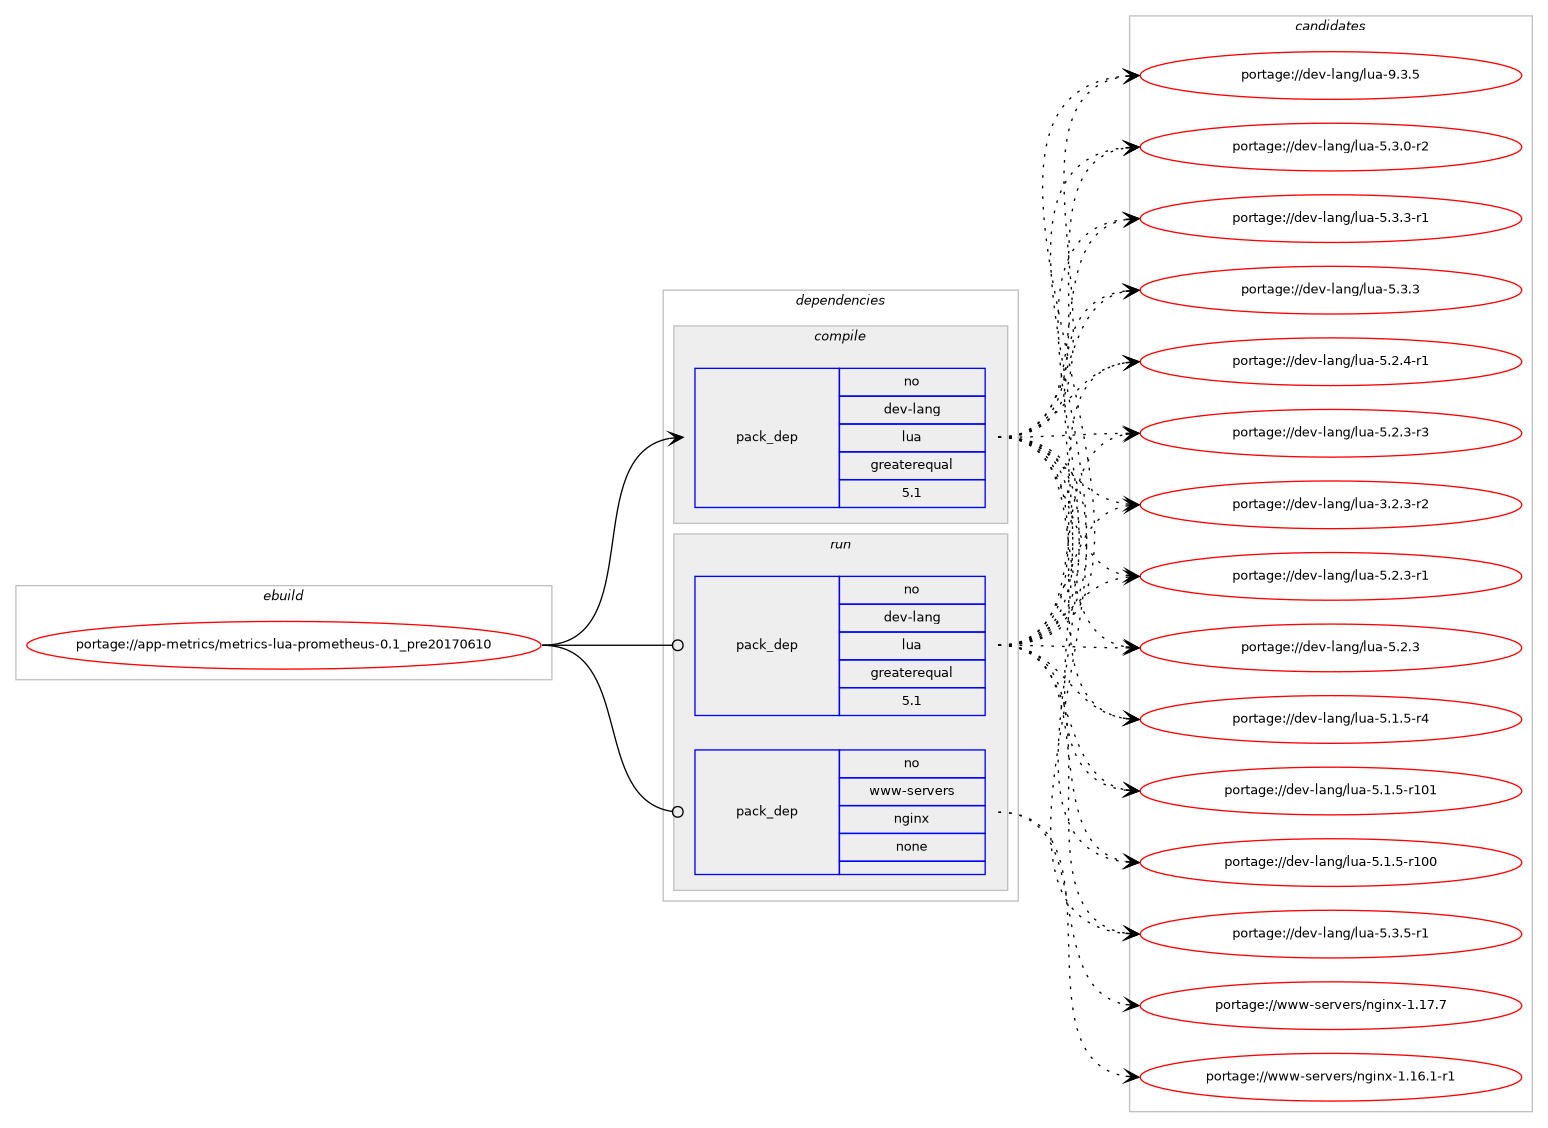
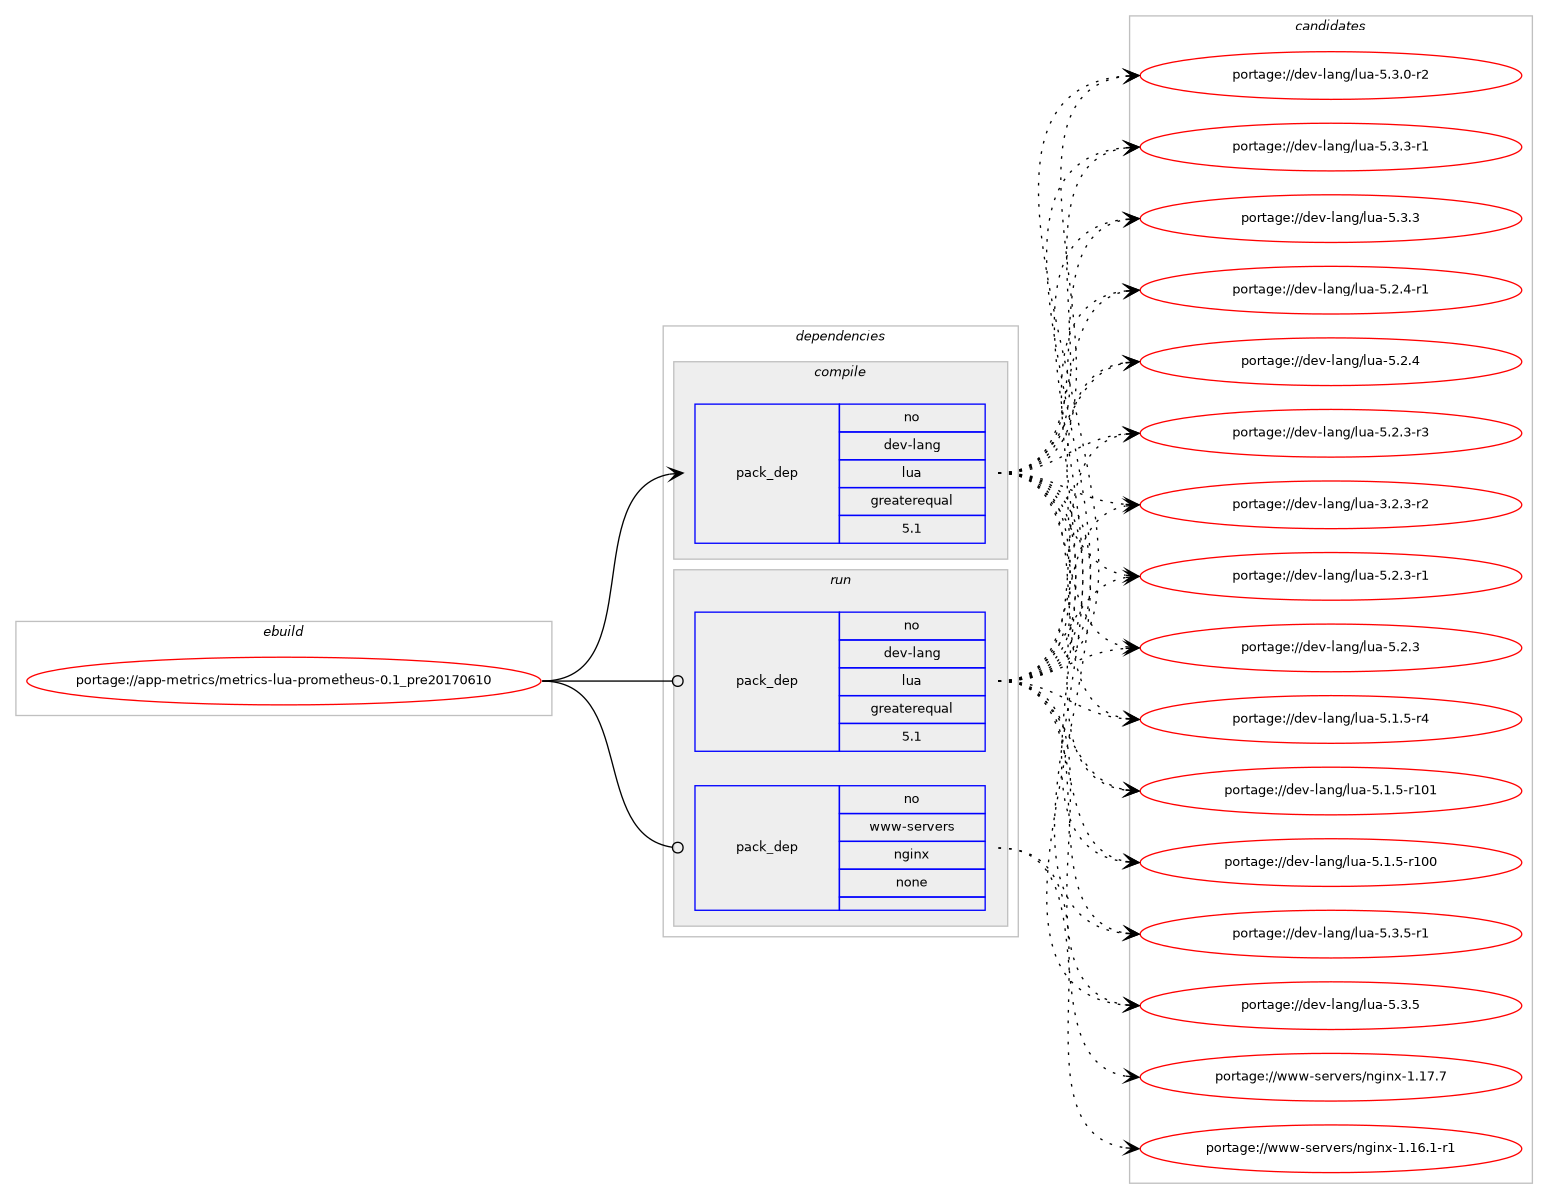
node "portage://dev-lang/lua-9.3.5": label "portage://dev-lang/lua-9.3.5" -> "portage://dev-lang/lua-5.3.5"
node "portage://dev-lang/lua-5.2.4": added
